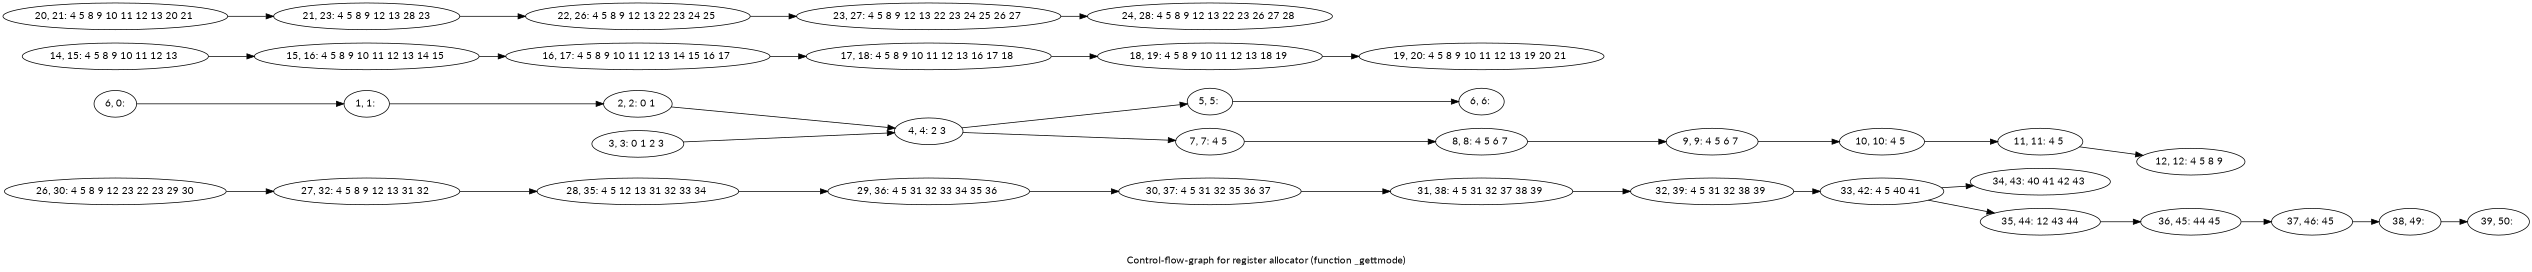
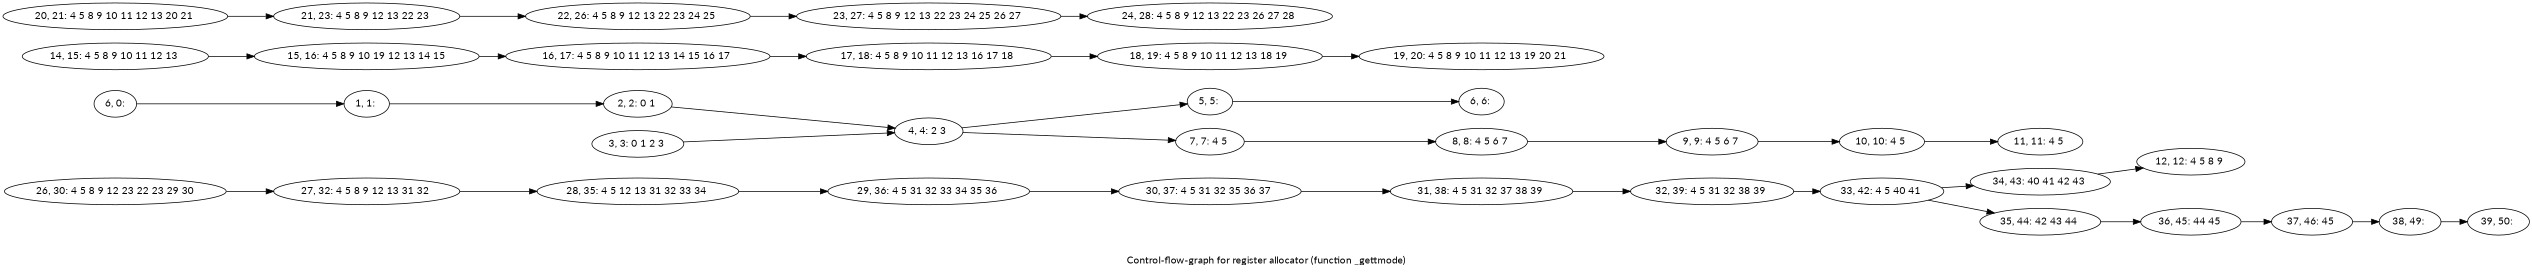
node "21, 23: 4 5 8 9 12 13 28 23": label "21, 23: 4 5 8 9 12 13 28 23" -> "21, 23: 4 5 8 9 12 13 22 23"
node "15, 16: 4 5 8 9 10 11 12 13 14 15": label "15, 16: 4 5 8 9 10 11 12 13 14 15" -> "15, 16: 4 5 8 9 10 19 12 13 14 15"
edge "11, 11: 4 5" -> "12, 12: 4 5 8 9": now "34, 43: 40 41 42 43" -> "12, 12: 4 5 8 9"
node "35, 44: 12 43 44": label "35, 44: 12 43 44" -> "35, 44: 42 43 44"
